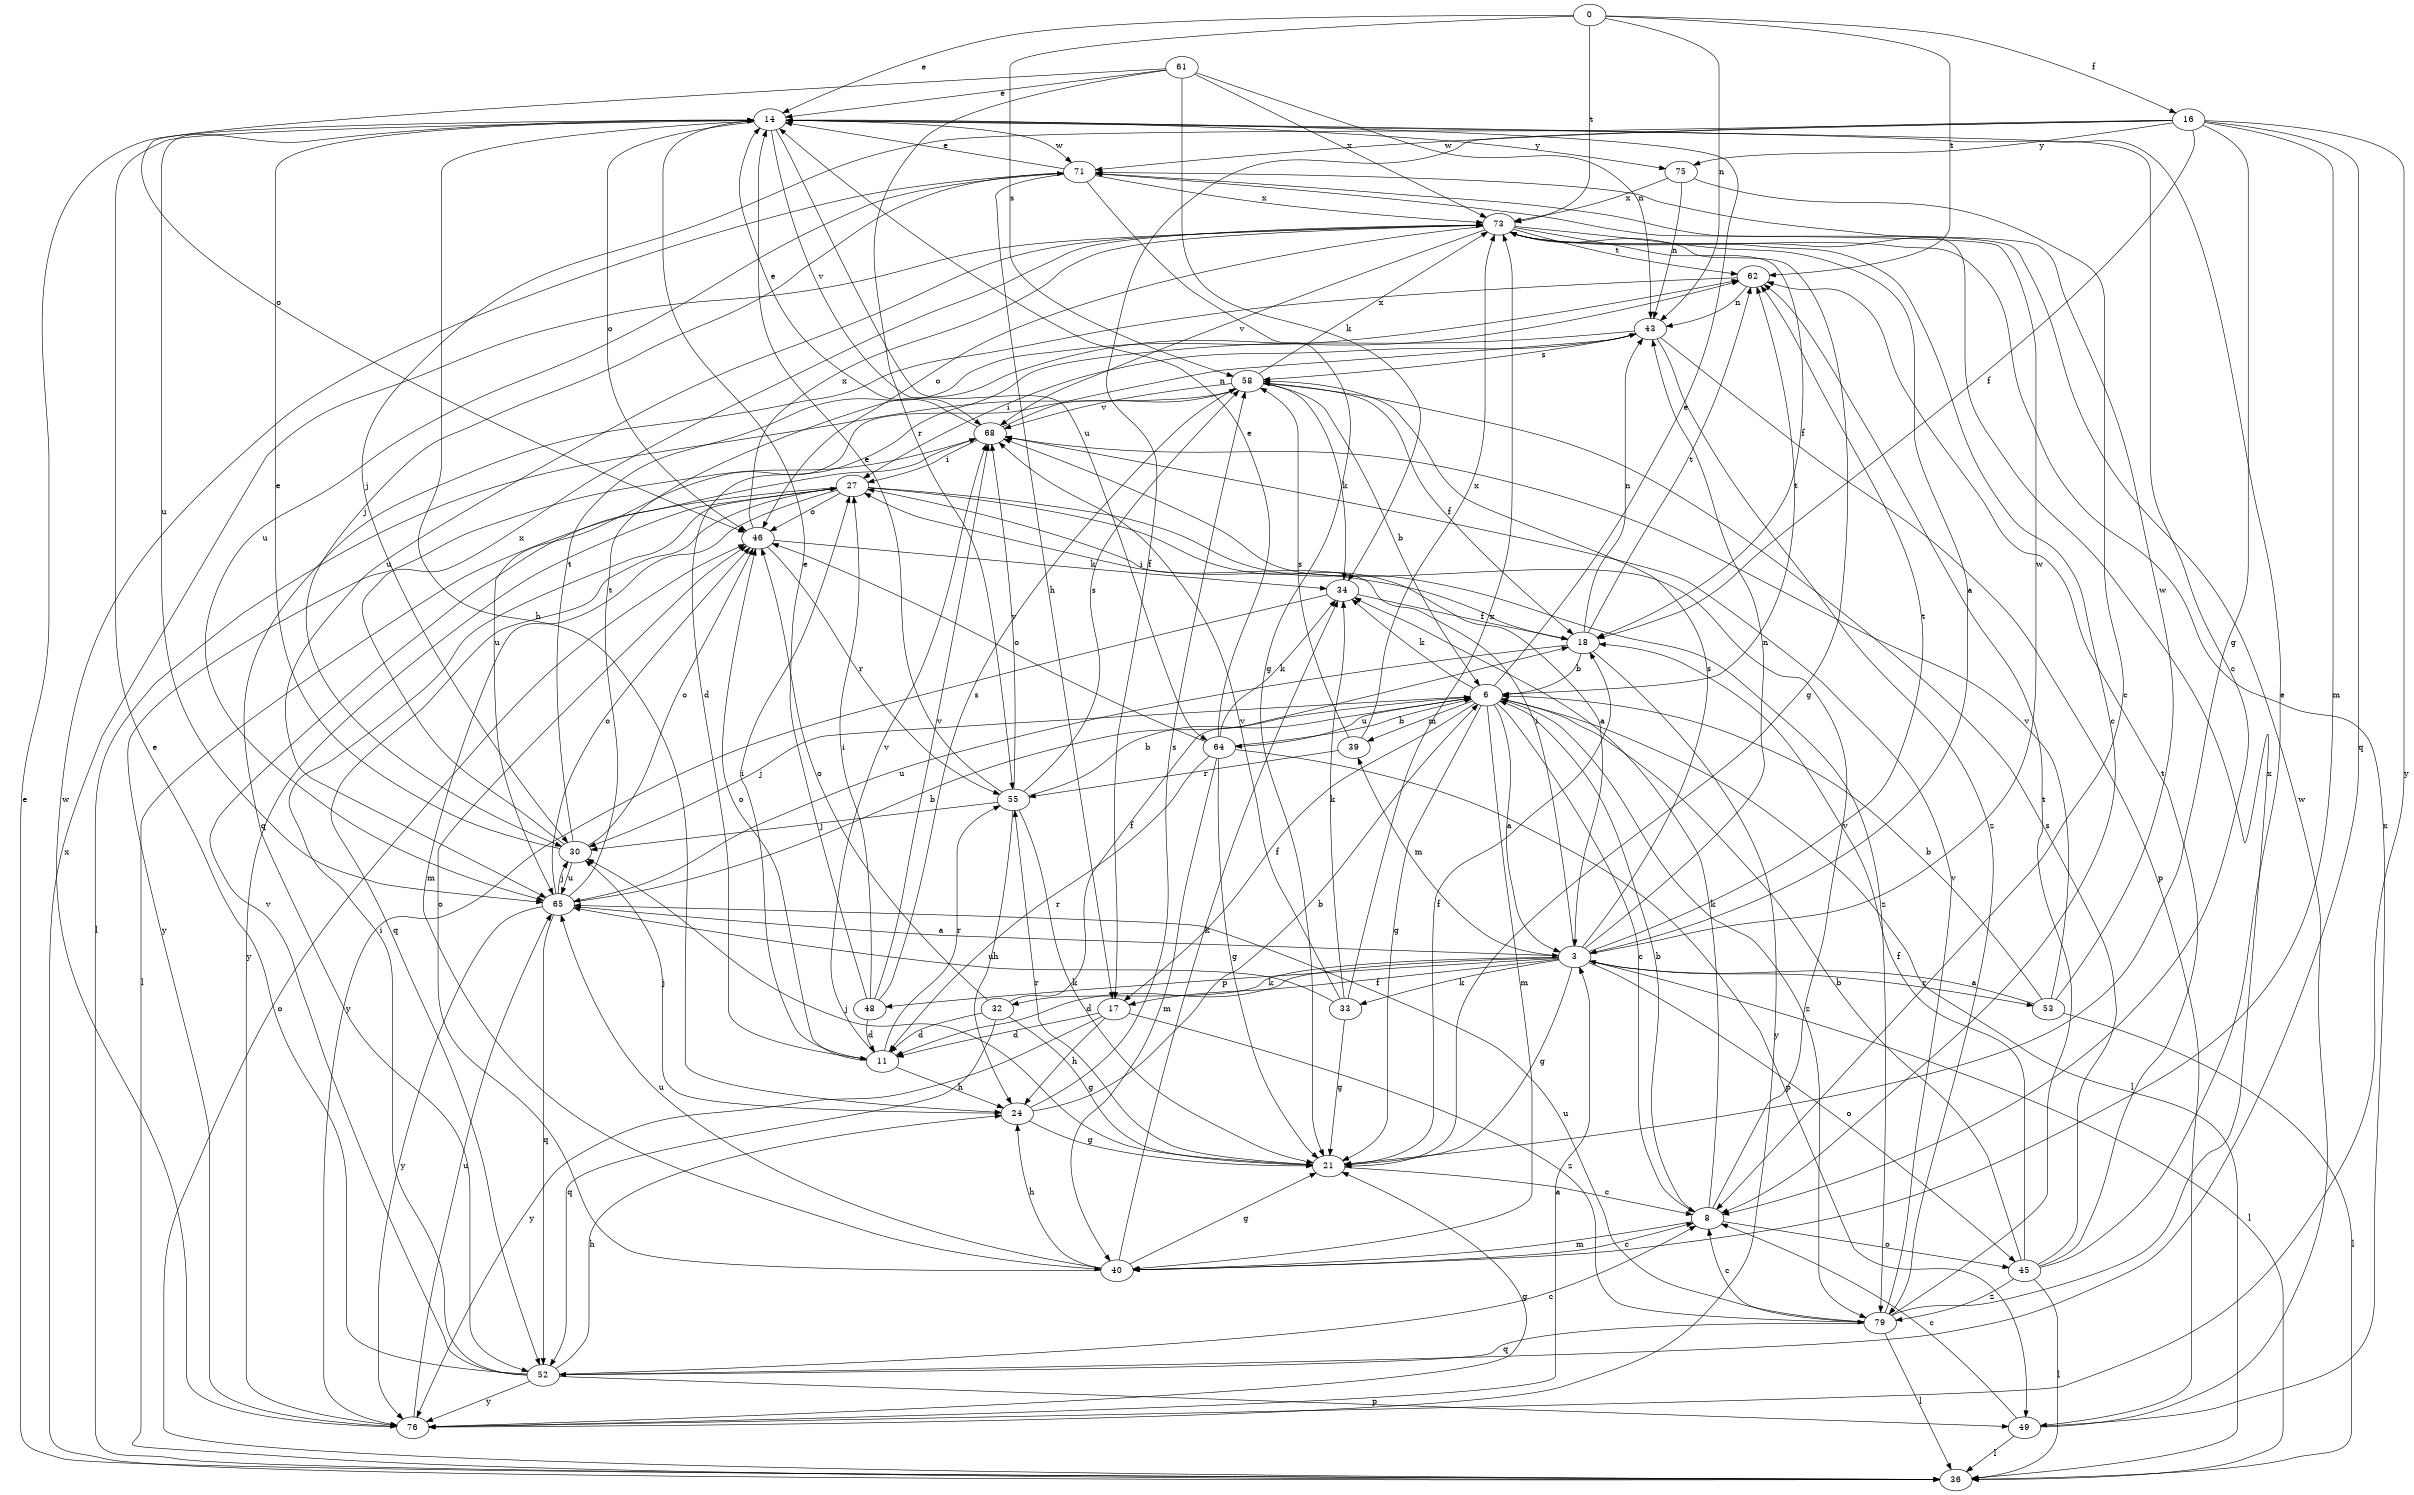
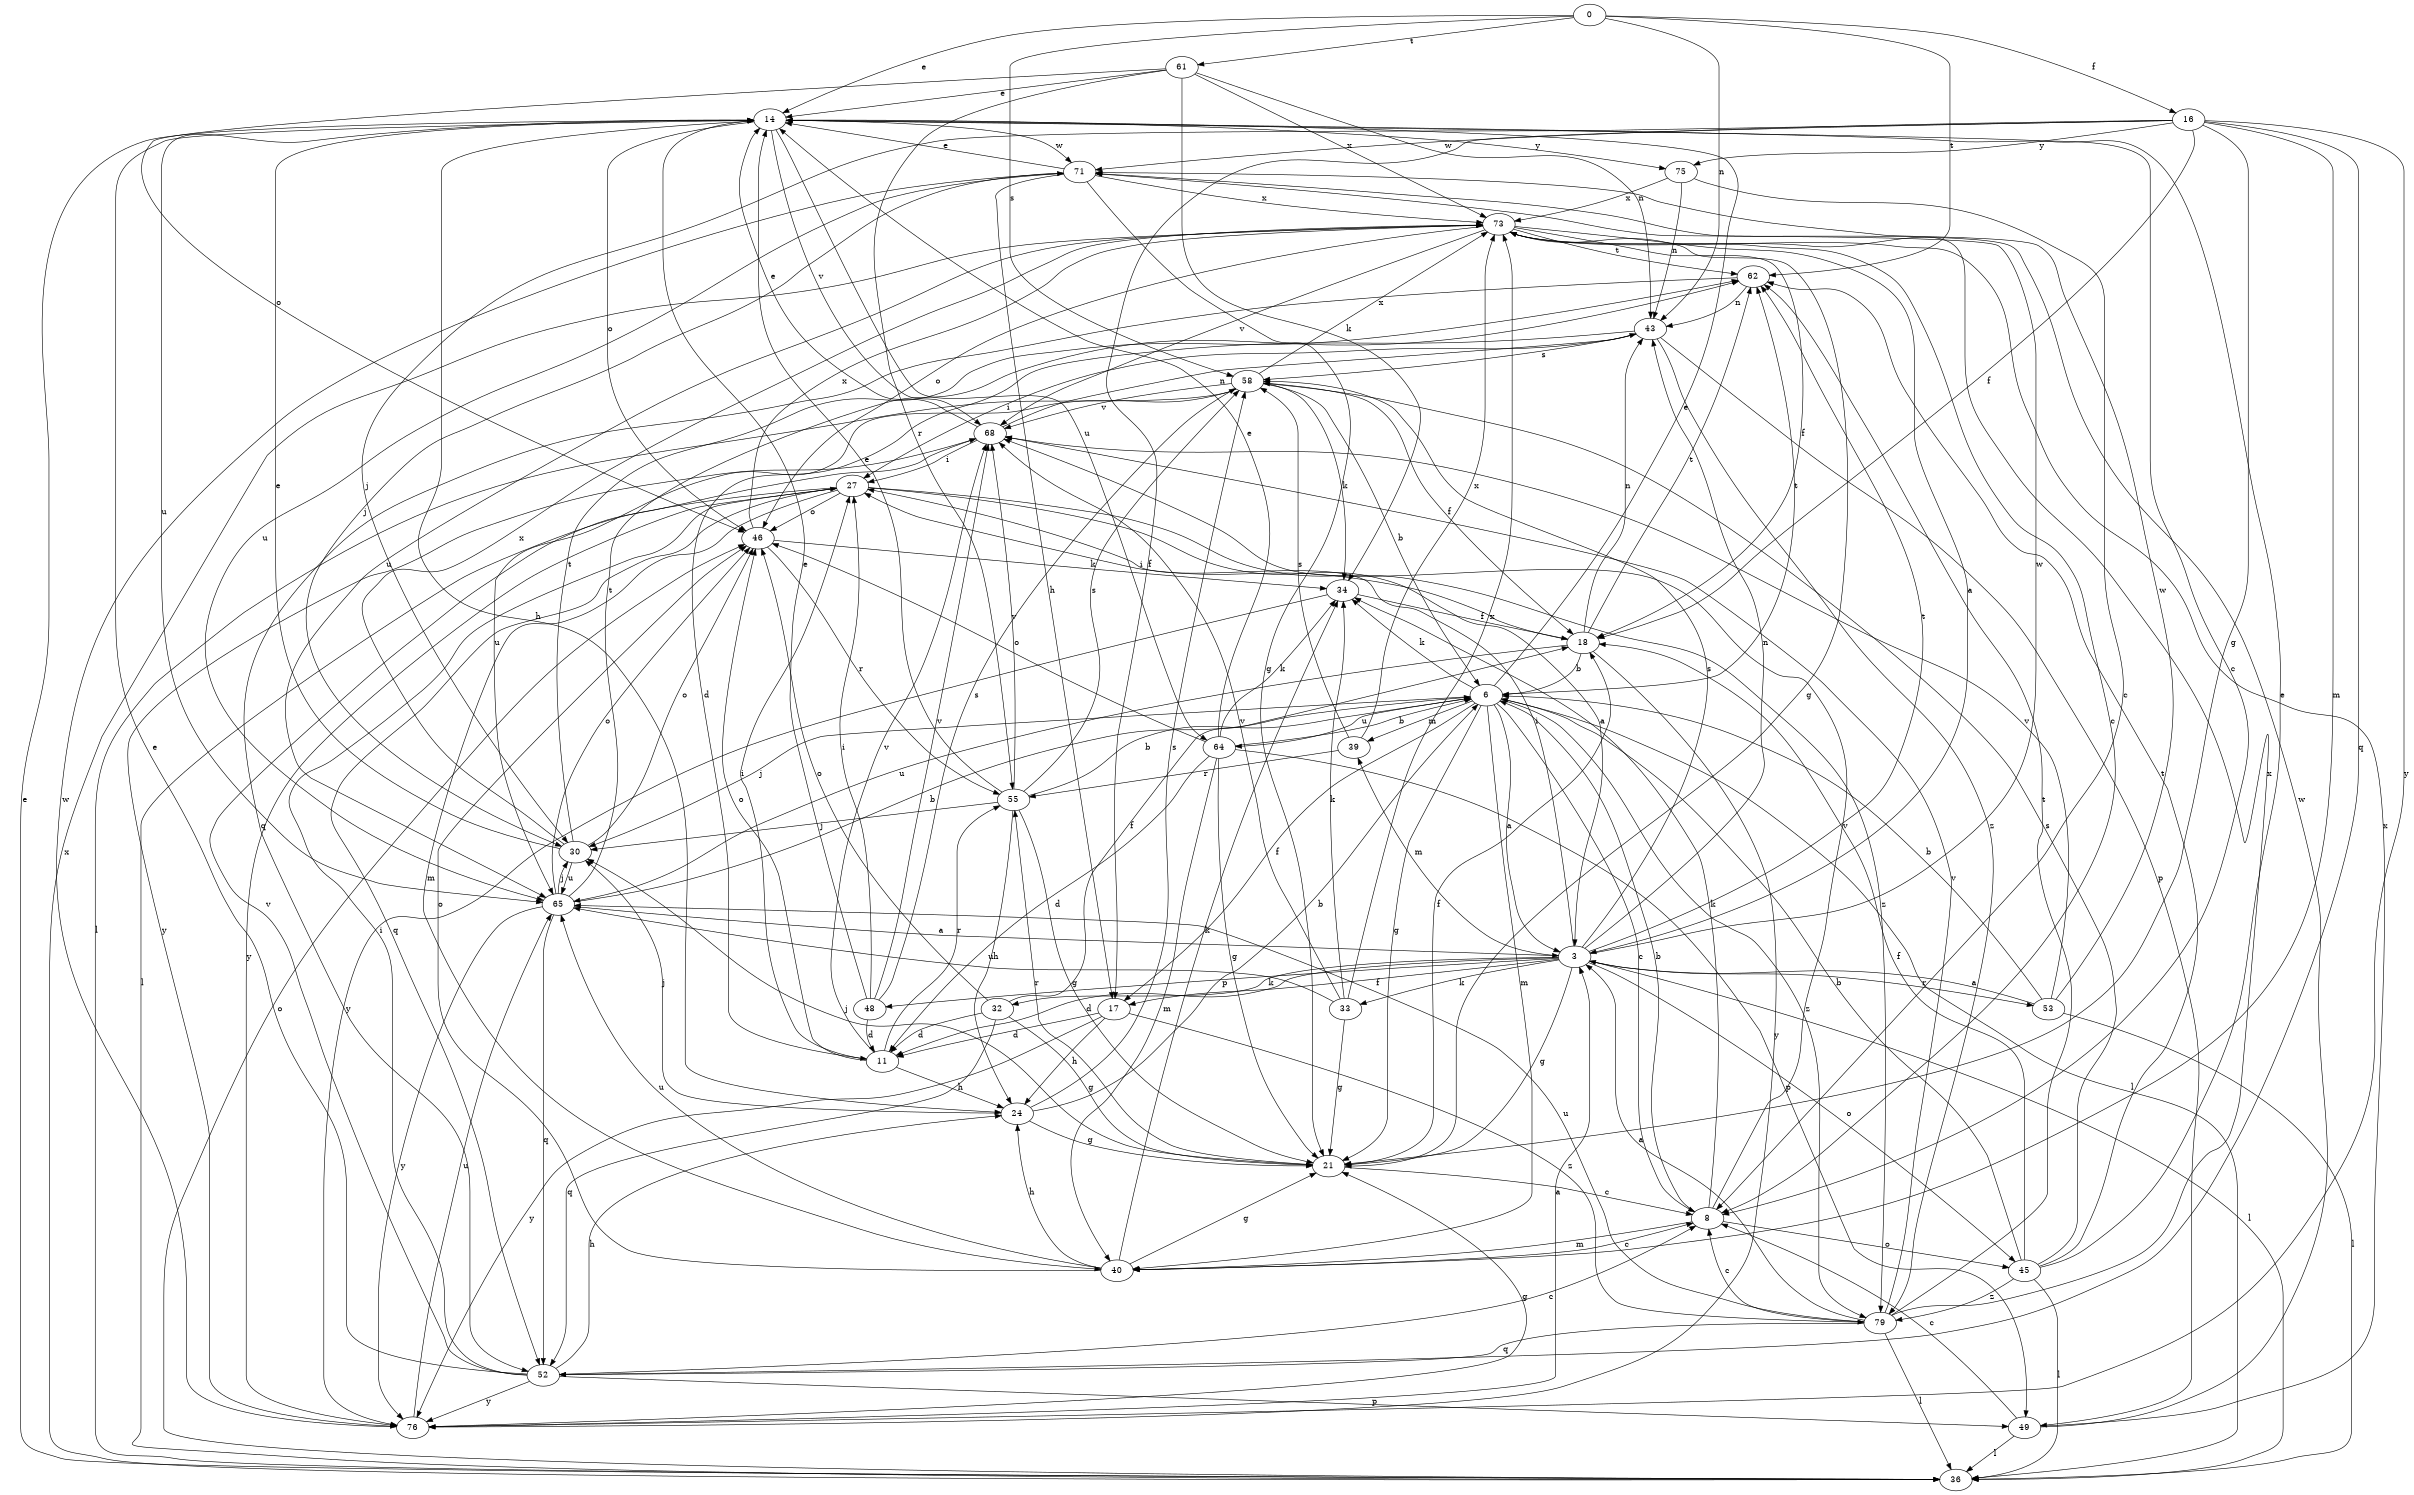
edge "0" -> "73": now "0" -> "61"
edge "64" -> "11": label "r" -> "d"
edge "55" -> "21": label "k" -> "g"
edge "79" -> "3": added, label "a"
